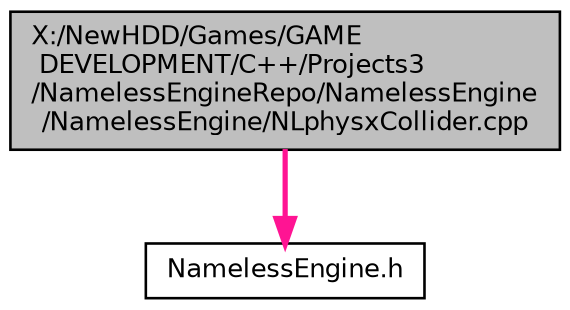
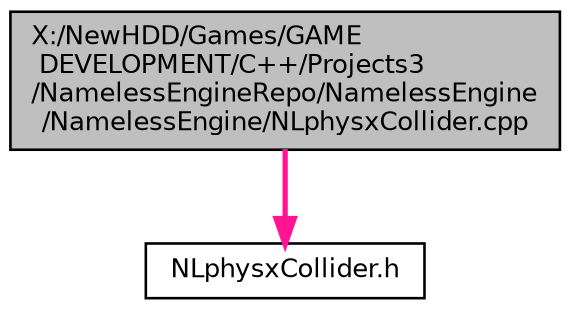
node "NamelessEngine.h": label "NamelessEngine.h" -> "NLphysxCollider.h"
